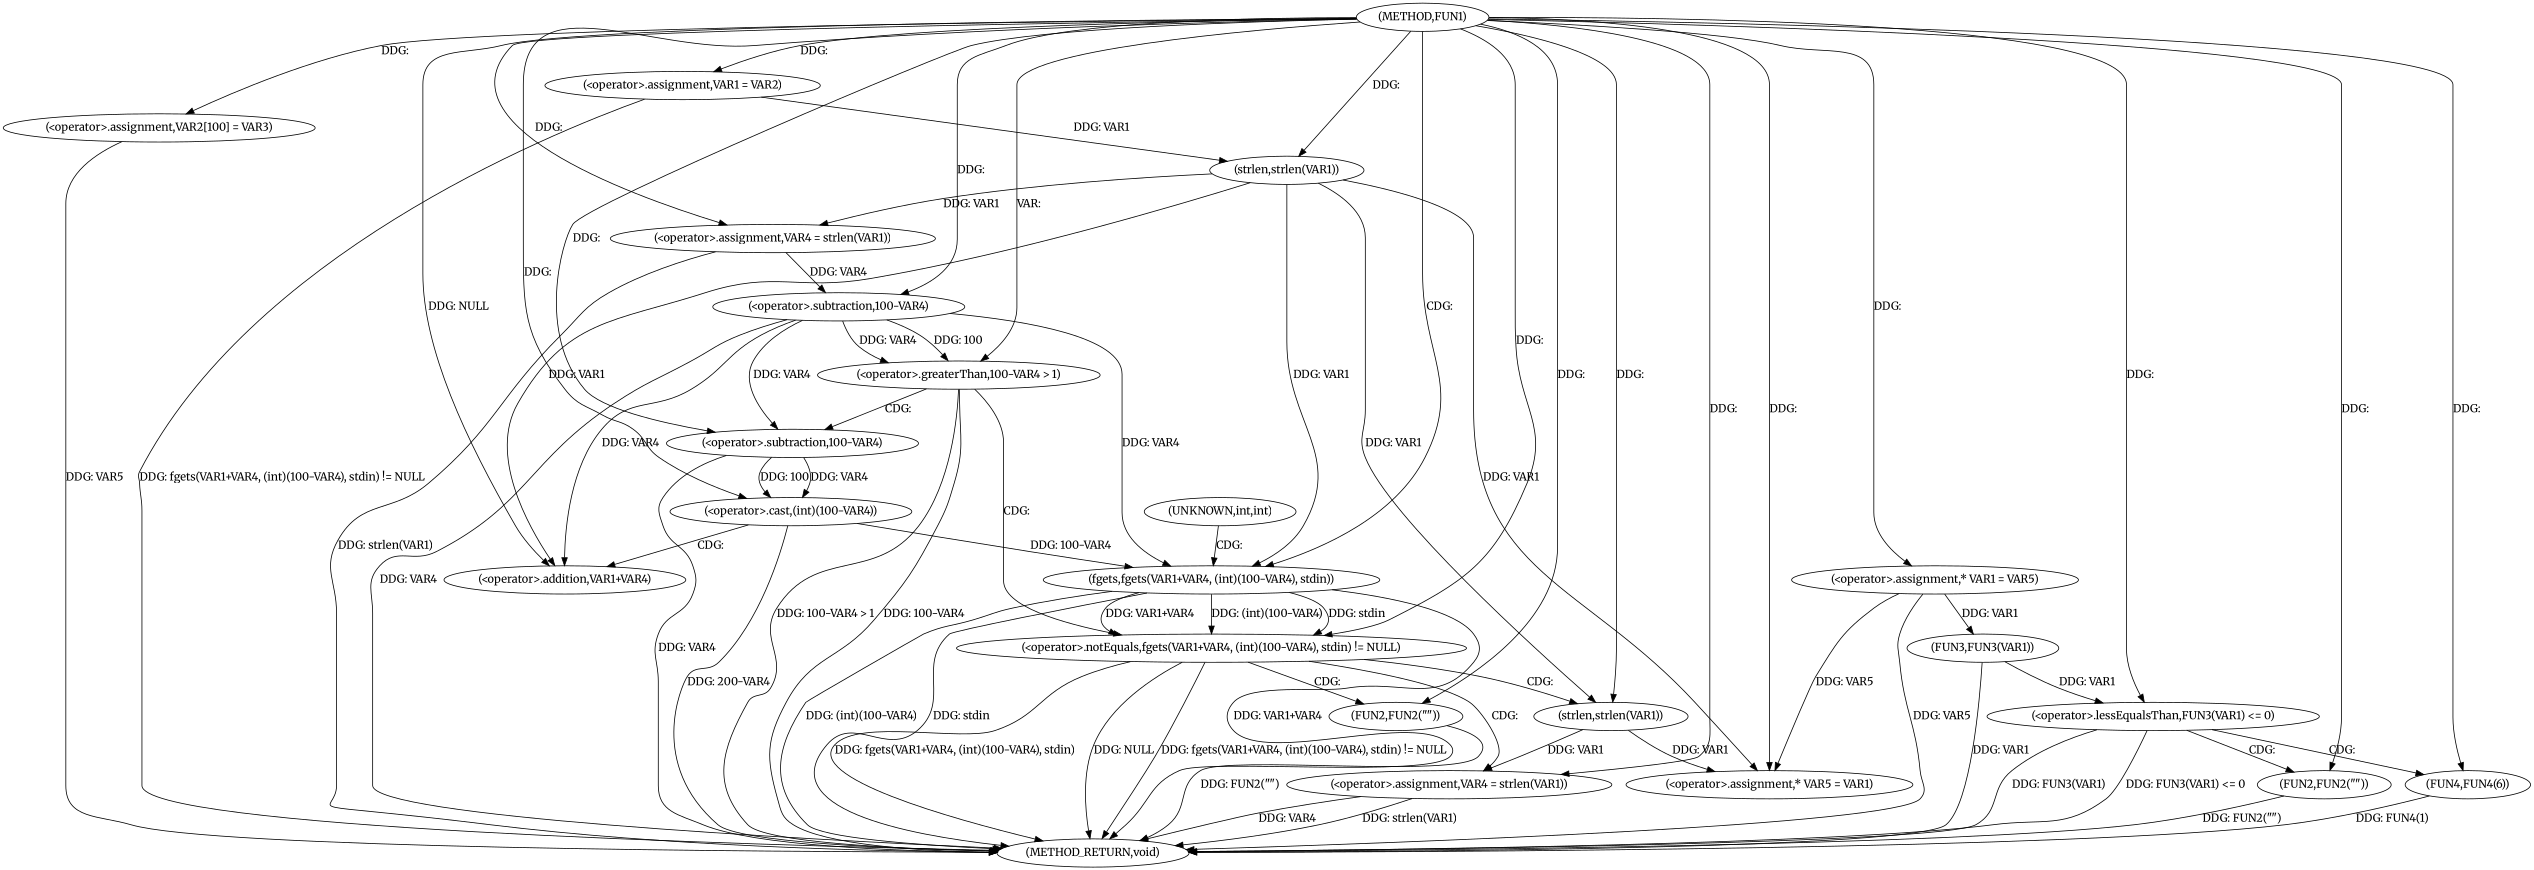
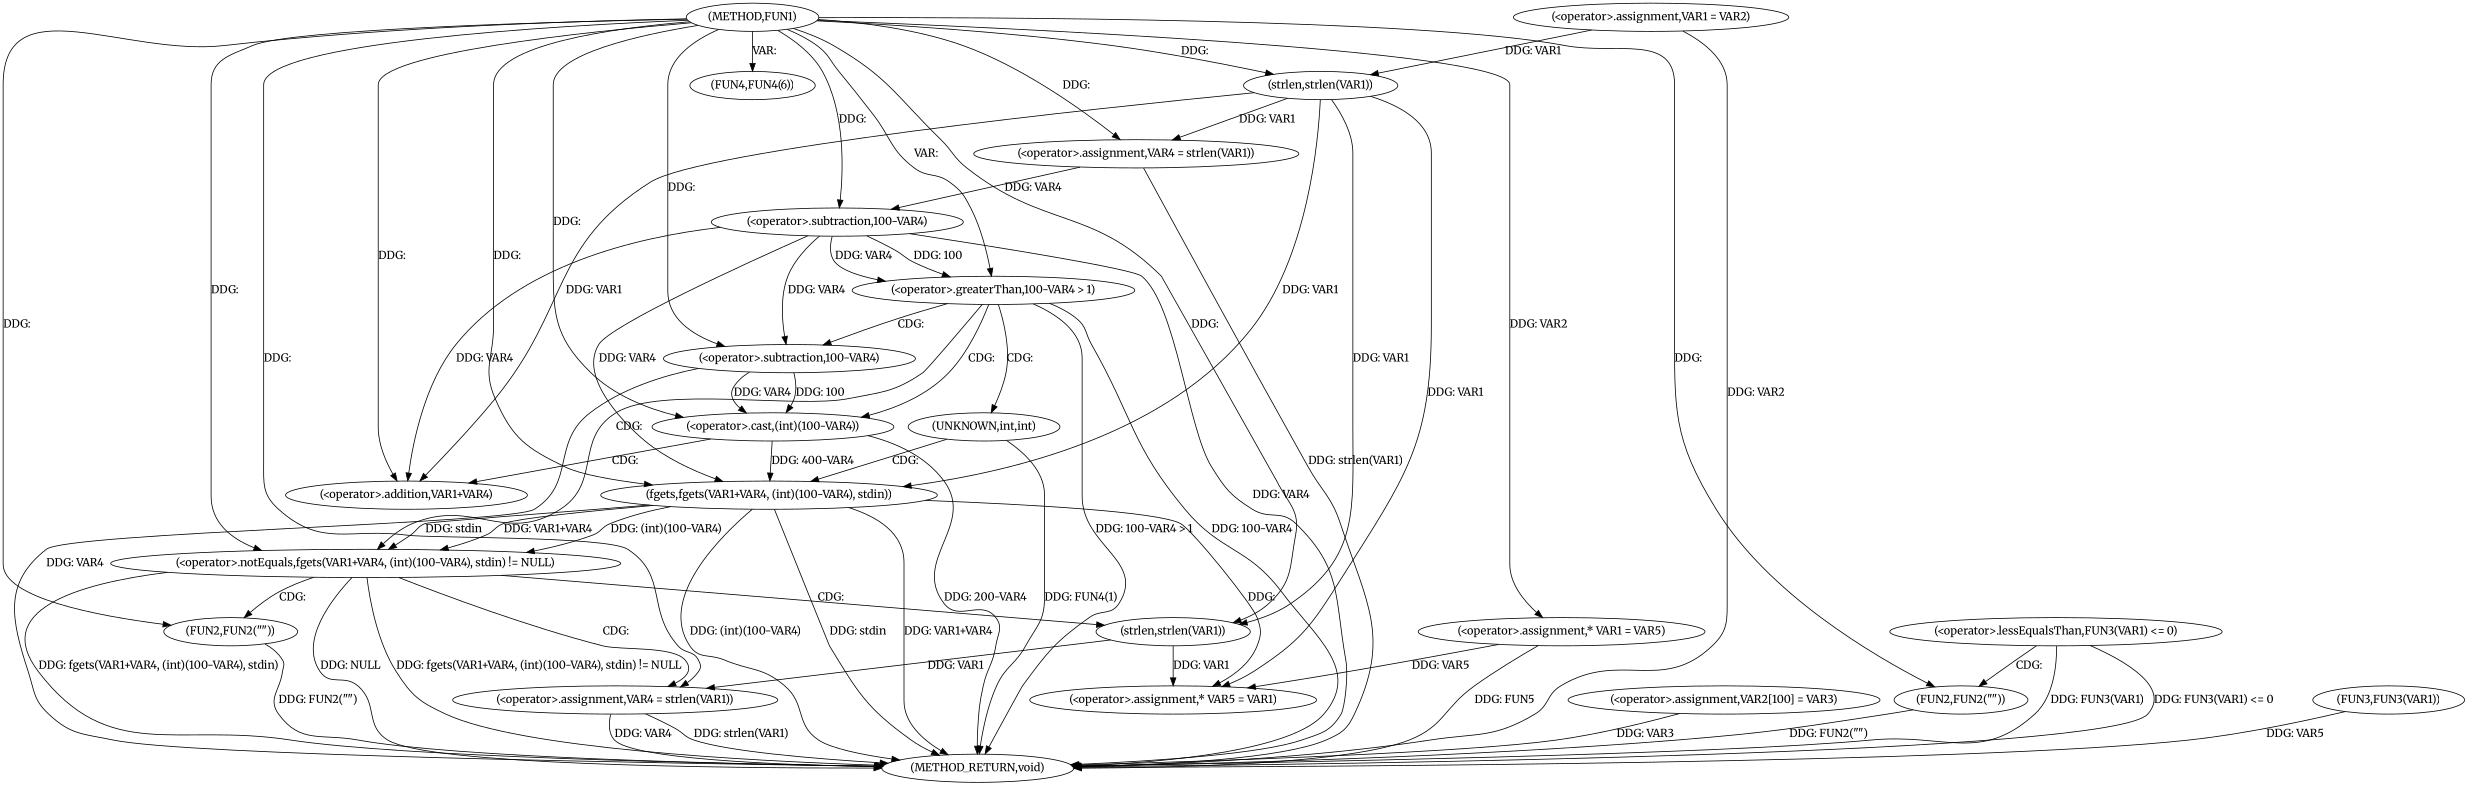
edge "(METHOD,FUN1)" -> "(<operator>.assignment,VAR1 = VAR2)": removed, label "DDG:"
edge "(METHOD,FUN1)" -> "(<operator>.assignment,VAR2[100] = VAR3)": removed, label "DDG:"
edge "(METHOD,FUN1)" -> "(<operator>.lessEqualsThan,FUN3(VAR1) <= 0)": removed, label "DDG:"
edge "(METHOD,FUN1)" -> "(<operator>.assignment,* VAR5 = VAR1)": now "(fgets,fgets(VAR1+VAR4, (int)(100-VAR4), stdin))" -> "(<operator>.assignment,* VAR5 = VAR1)"
edge "(METHOD,FUN1)" -> "(<operator>.addition,VAR1+VAR4)": label "DDG: NULL" -> "DDG: "
edge "(METHOD,FUN1)" -> "(fgets,fgets(VAR1+VAR4, (int)(100-VAR4), stdin))": label "CDG: " -> "DDG: "
edge "(METHOD,FUN1)" -> "(<operator>.assignment,* VAR1 = VAR5)": label "DDG: " -> "DDG: VAR2"
edge "(<operator>.greaterThan,100-VAR4 > 1)" -> "(UNKNOWN,int,int)": added, label "CDG:"
edge "(<operator>.greaterThan,100-VAR4 > 1)" -> "(<operator>.cast,(int)(100-VAR4))": added, label "CDG:"
edge "(METHOD,FUN1)" -> "(FUN4,FUN4(6))": label "DDG: " -> "VAR: "
edge "(<operator>.assignment,VAR2[100] = VAR3)" -> "(METHOD_RETURN,void)": label "DDG: VAR5" -> "DDG: VAR3"
edge "(<operator>.assignment,VAR1 = VAR2)" -> "(METHOD_RETURN,void)": label "DDG: fgets(VAR1+VAR4, (int)(100-VAR4), stdin) != NULL" -> "DDG: VAR2"
edge "(<operator>.cast,(int)(100-VAR4))" -> "(fgets,fgets(VAR1+VAR4, (int)(100-VAR4), stdin))": label "DDG: 100-VAR4" -> "DDG: 400-VAR4"
edge "(<operator>.assignment,* VAR1 = VAR5)" -> "(FUN3,FUN3(VAR1))": removed, label "DDG: VAR1"
edge "(FUN3,FUN3(VAR1))" -> "(<operator>.lessEqualsThan,FUN3(VAR1) <= 0)": removed, label "DDG: VAR1"
edge "(<operator>.assignment,* VAR1 = VAR5)" -> "(METHOD_RETURN,void)": label "DDG: VAR5" -> "DDG: FUN5"
edge "(FUN3,FUN3(VAR1))" -> "(METHOD_RETURN,void)": label "DDG: VAR1" -> "DDG: VAR5"
edge "(<operator>.lessEqualsThan,FUN3(VAR1) <= 0)" -> "(FUN4,FUN4(6))": removed, label "CDG:"
edge "(FUN4,FUN4(6))" -> "(METHOD_RETURN,void)": now "(UNKNOWN,int,int)" -> "(METHOD_RETURN,void)"
